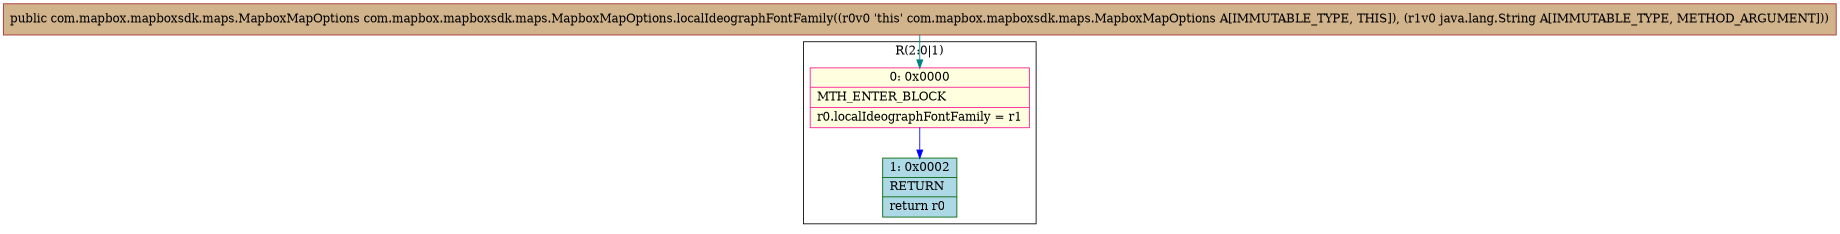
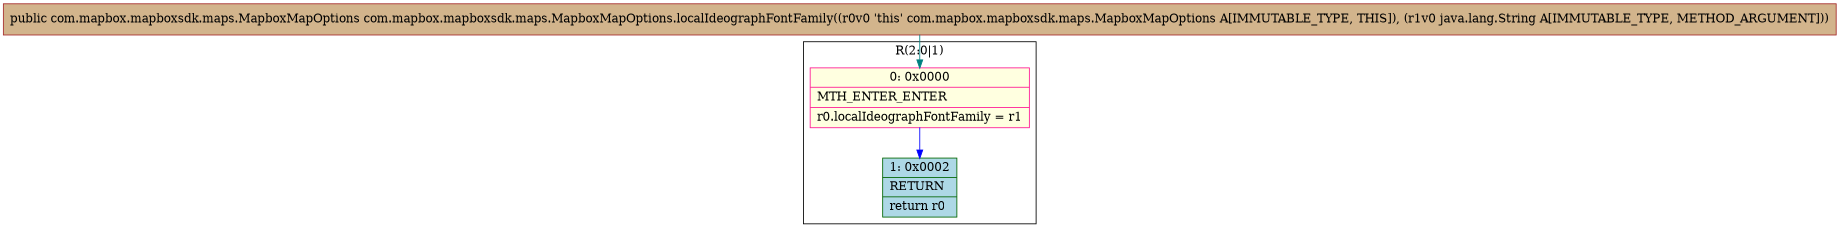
node "0: 0x0000": text "MTH_ENTER_BLOCK" -> "MTH_ENTER_ENTER"
